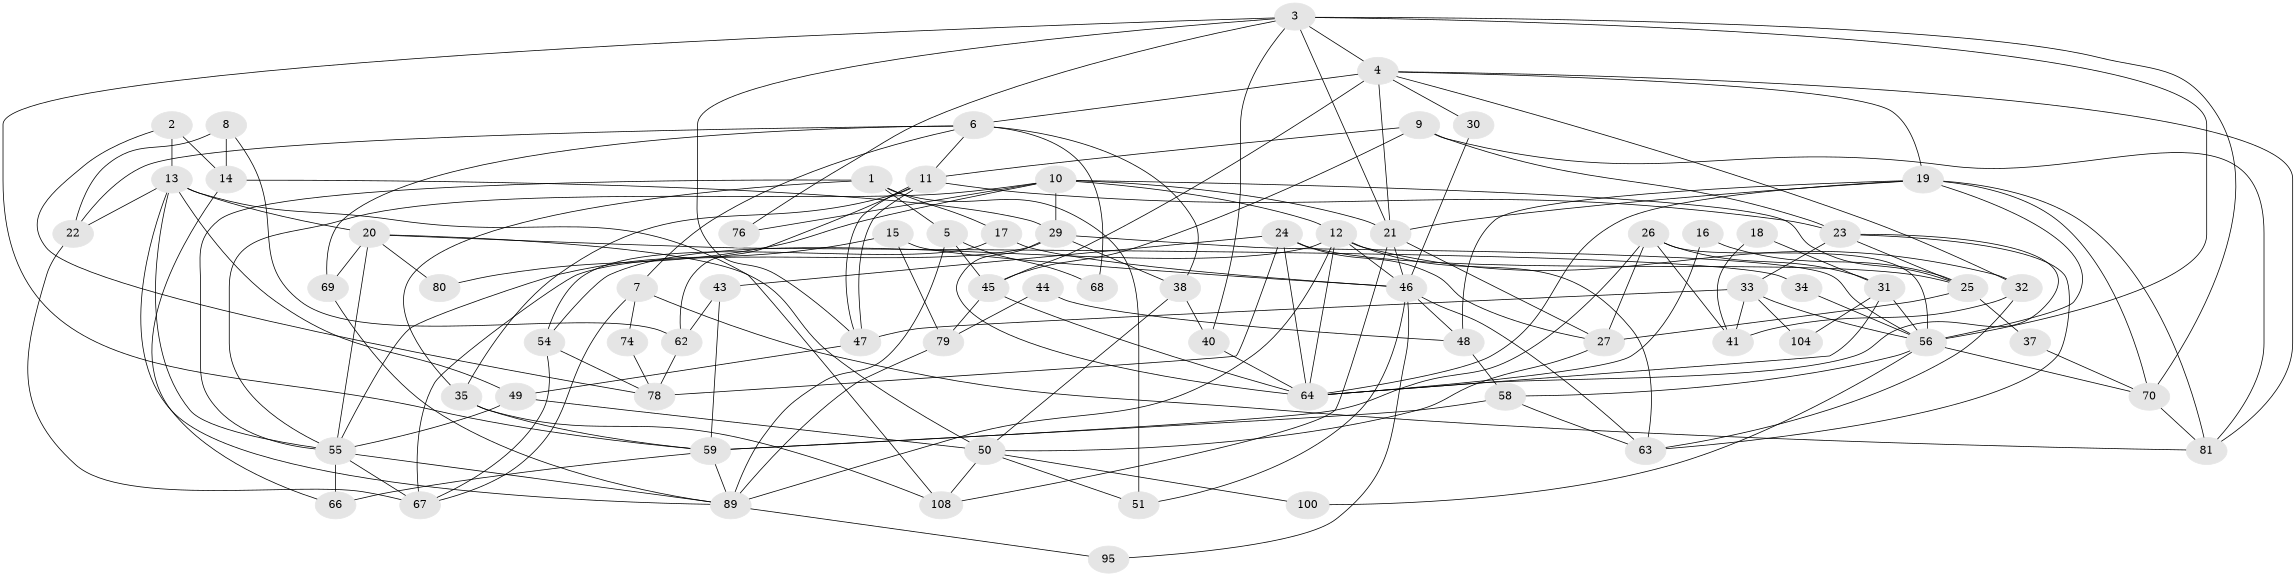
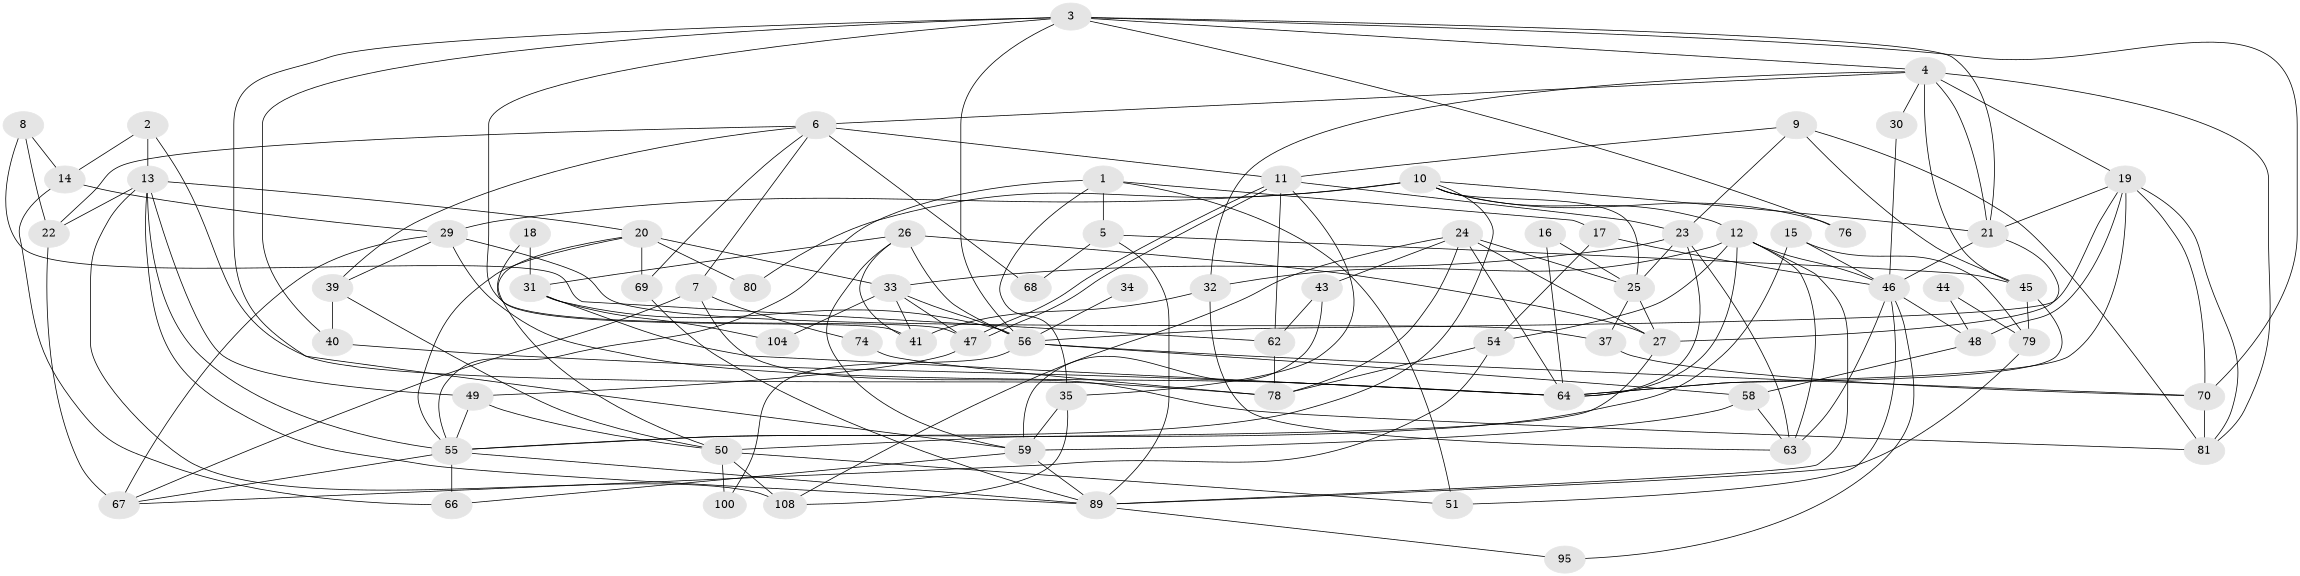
edge "20" -- "34": now "20" -- "33"
edge "29" -- "56": now "29" -- "37"
node "38": label "38" -> "39"
edge "21" -- "108": now "24" -- "108"
